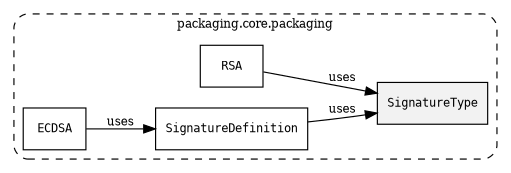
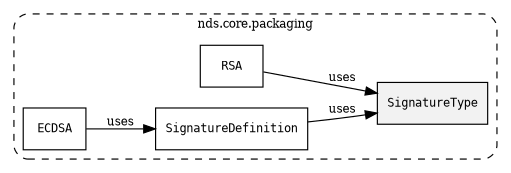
cluster "packaging.core.packaging": label "packaging.core.packaging" -> "nds.core.packaging"
